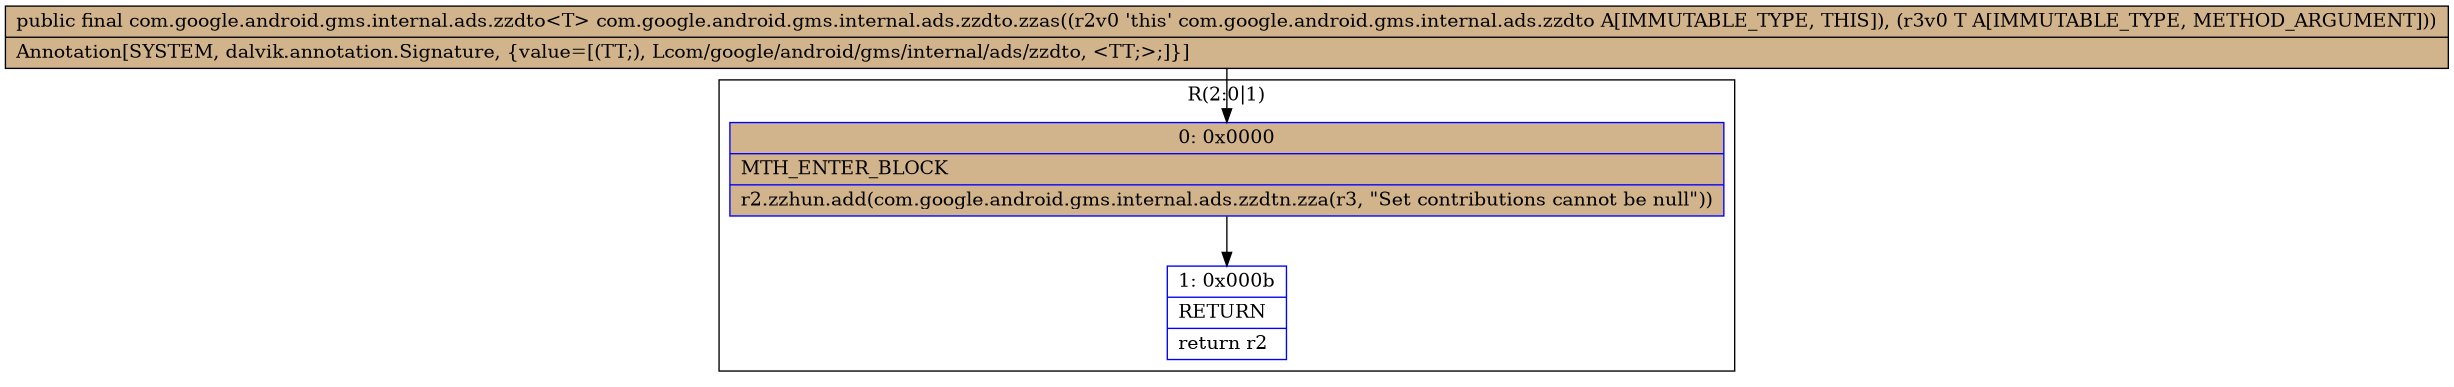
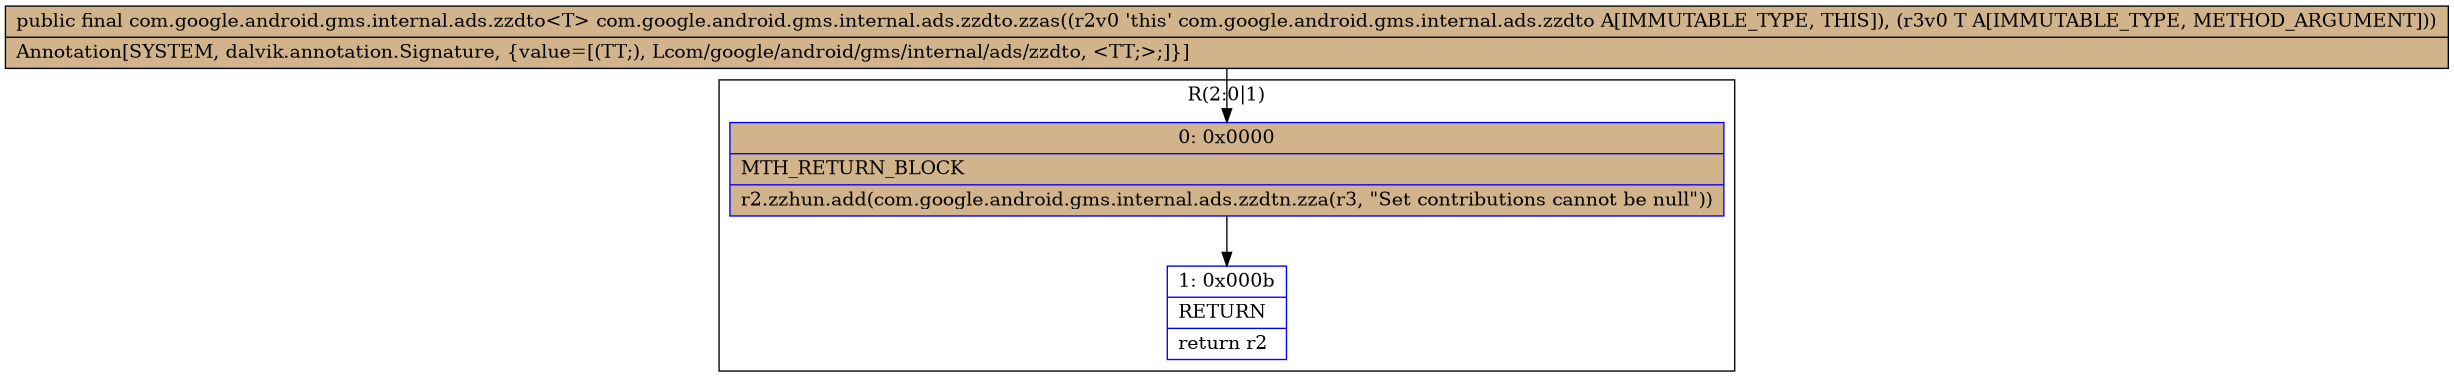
node "0: 0x0000": text "MTH_ENTER_BLOCK" -> "MTH_RETURN_BLOCK"
